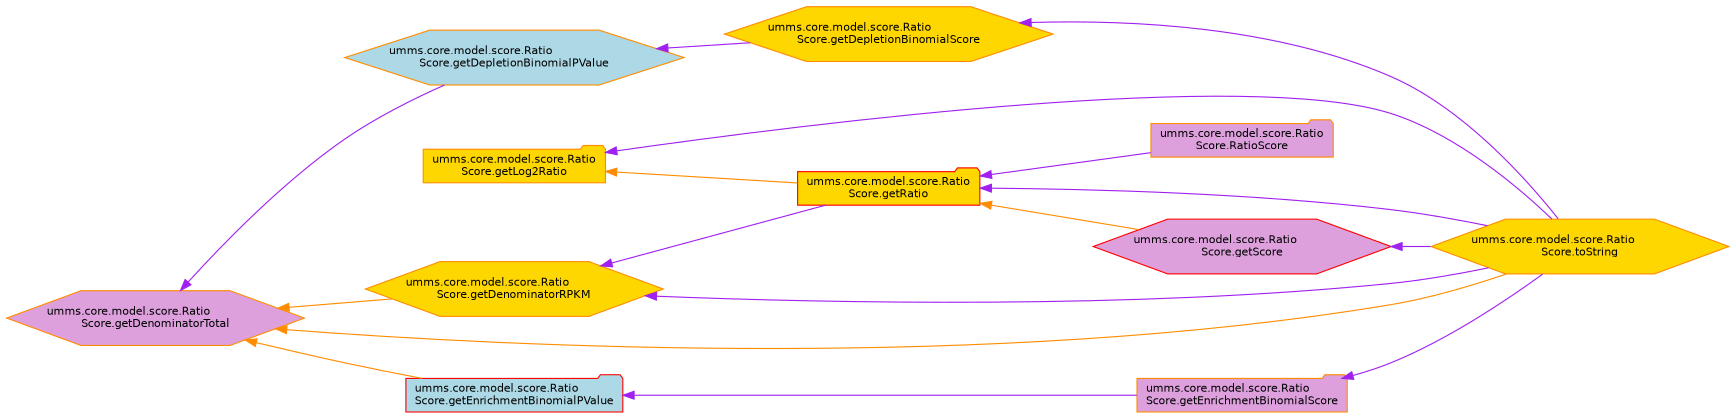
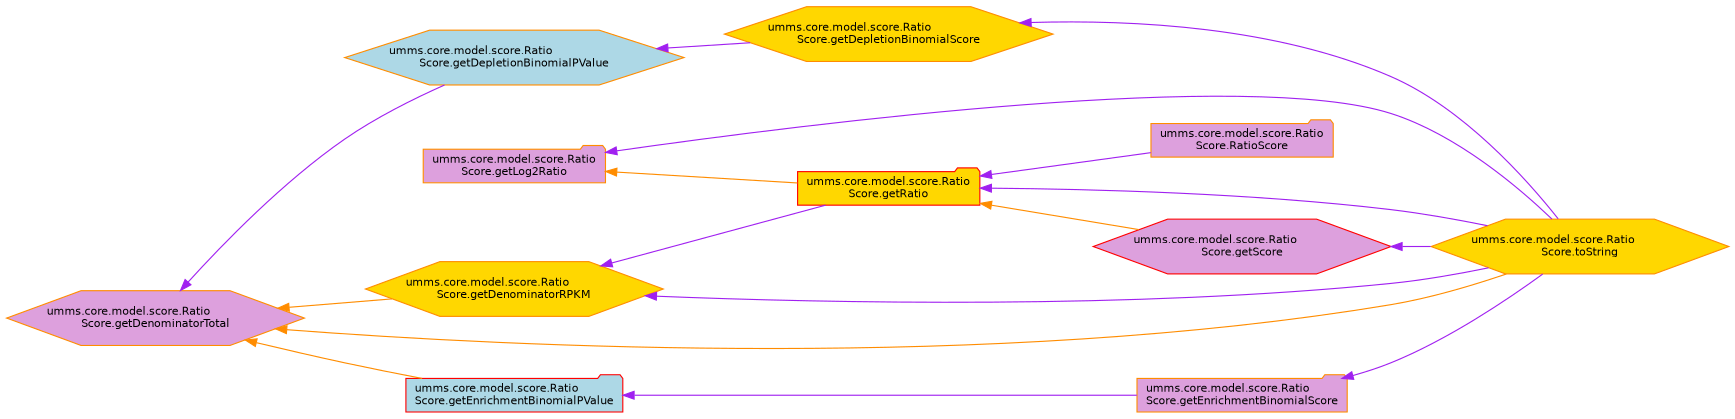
node "umms.core.model.score.Ratio Score.getLog2Ratio": fillcolor gold -> plum
